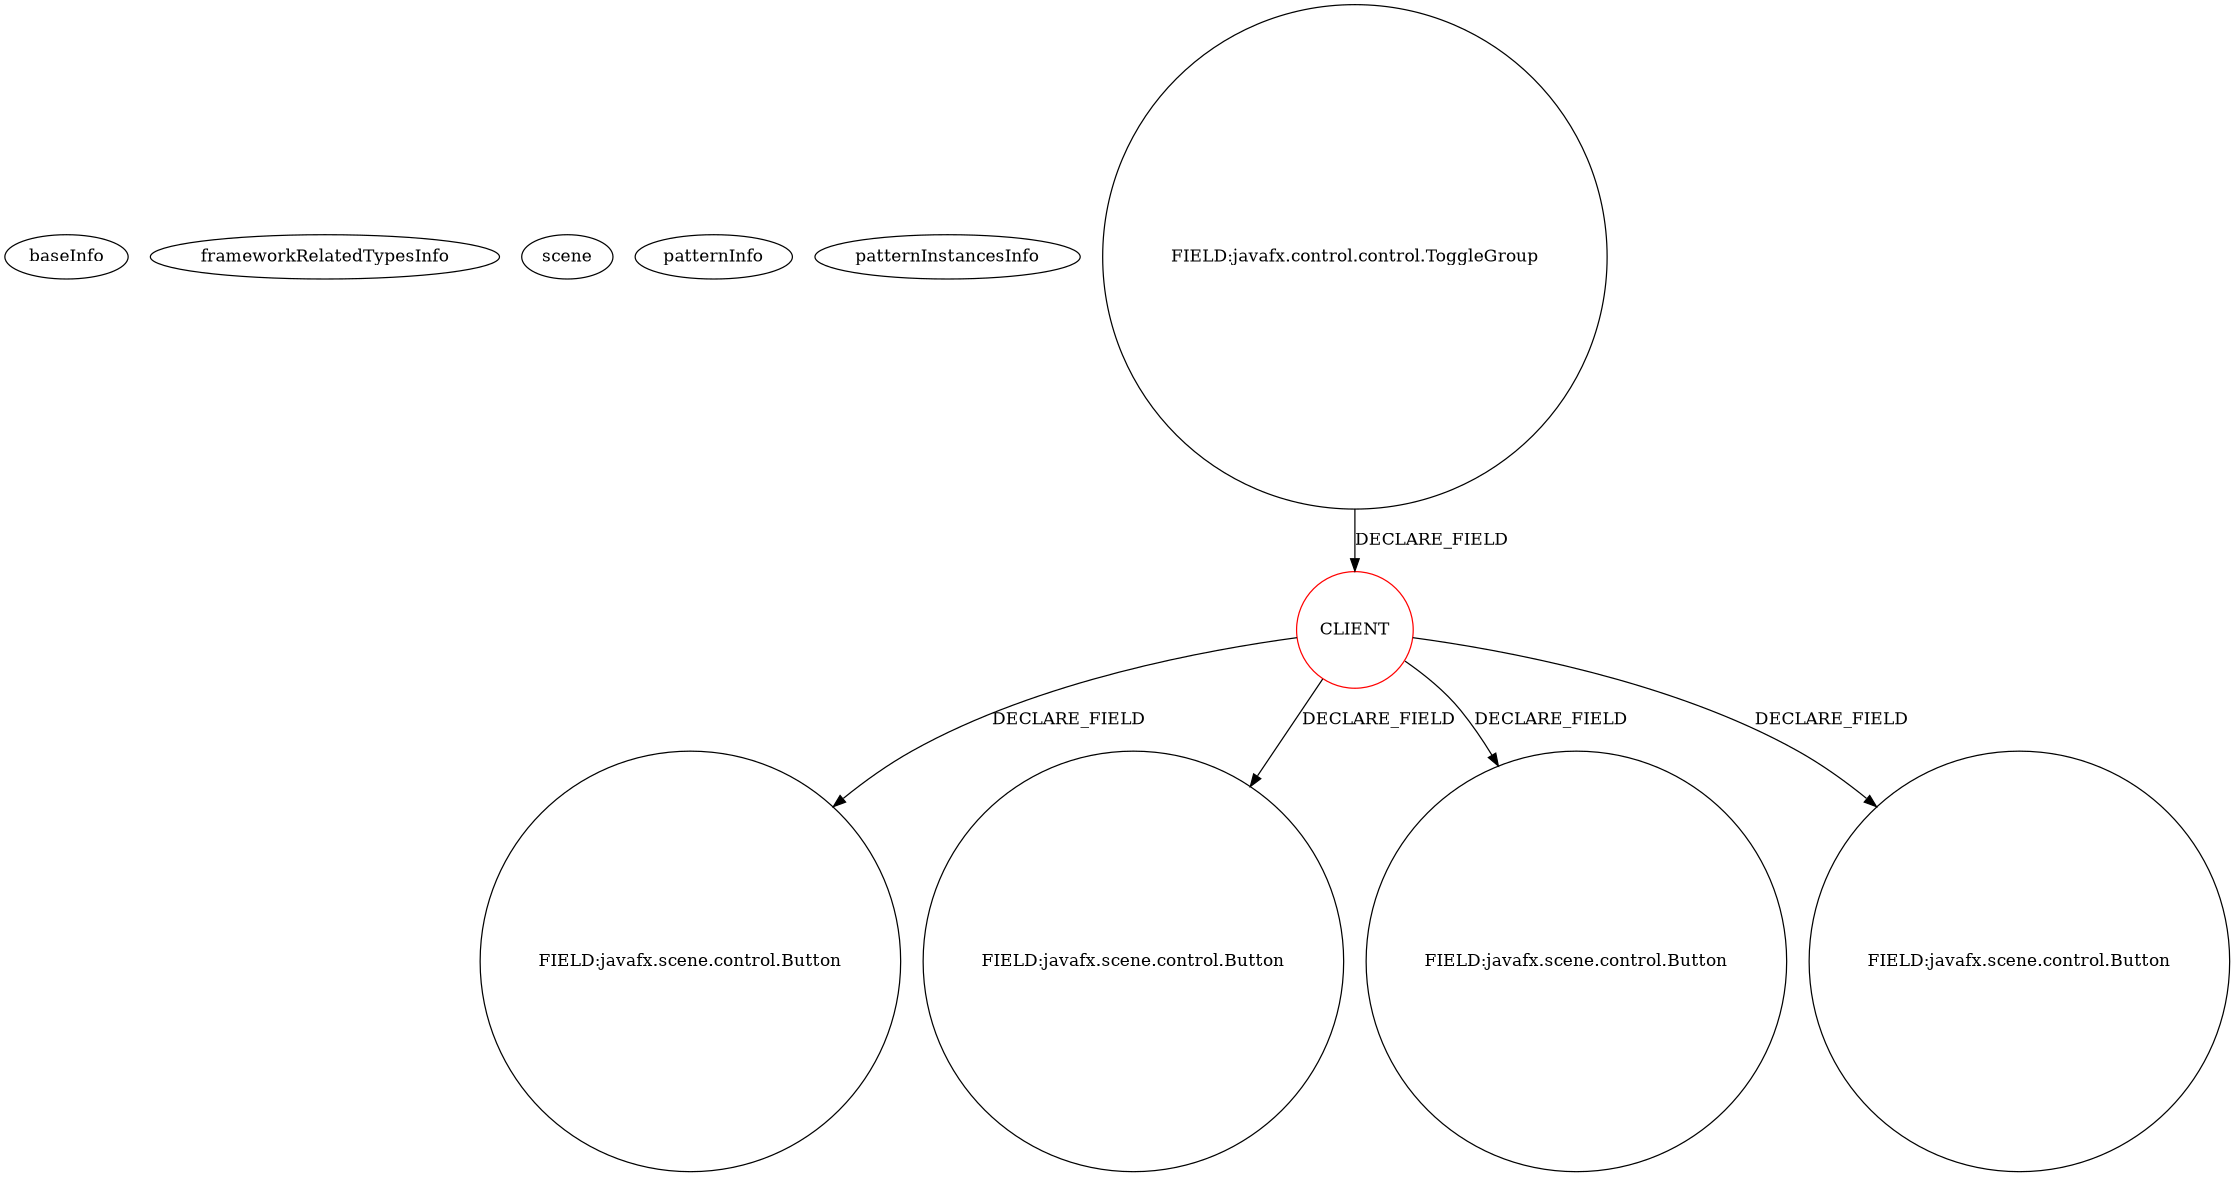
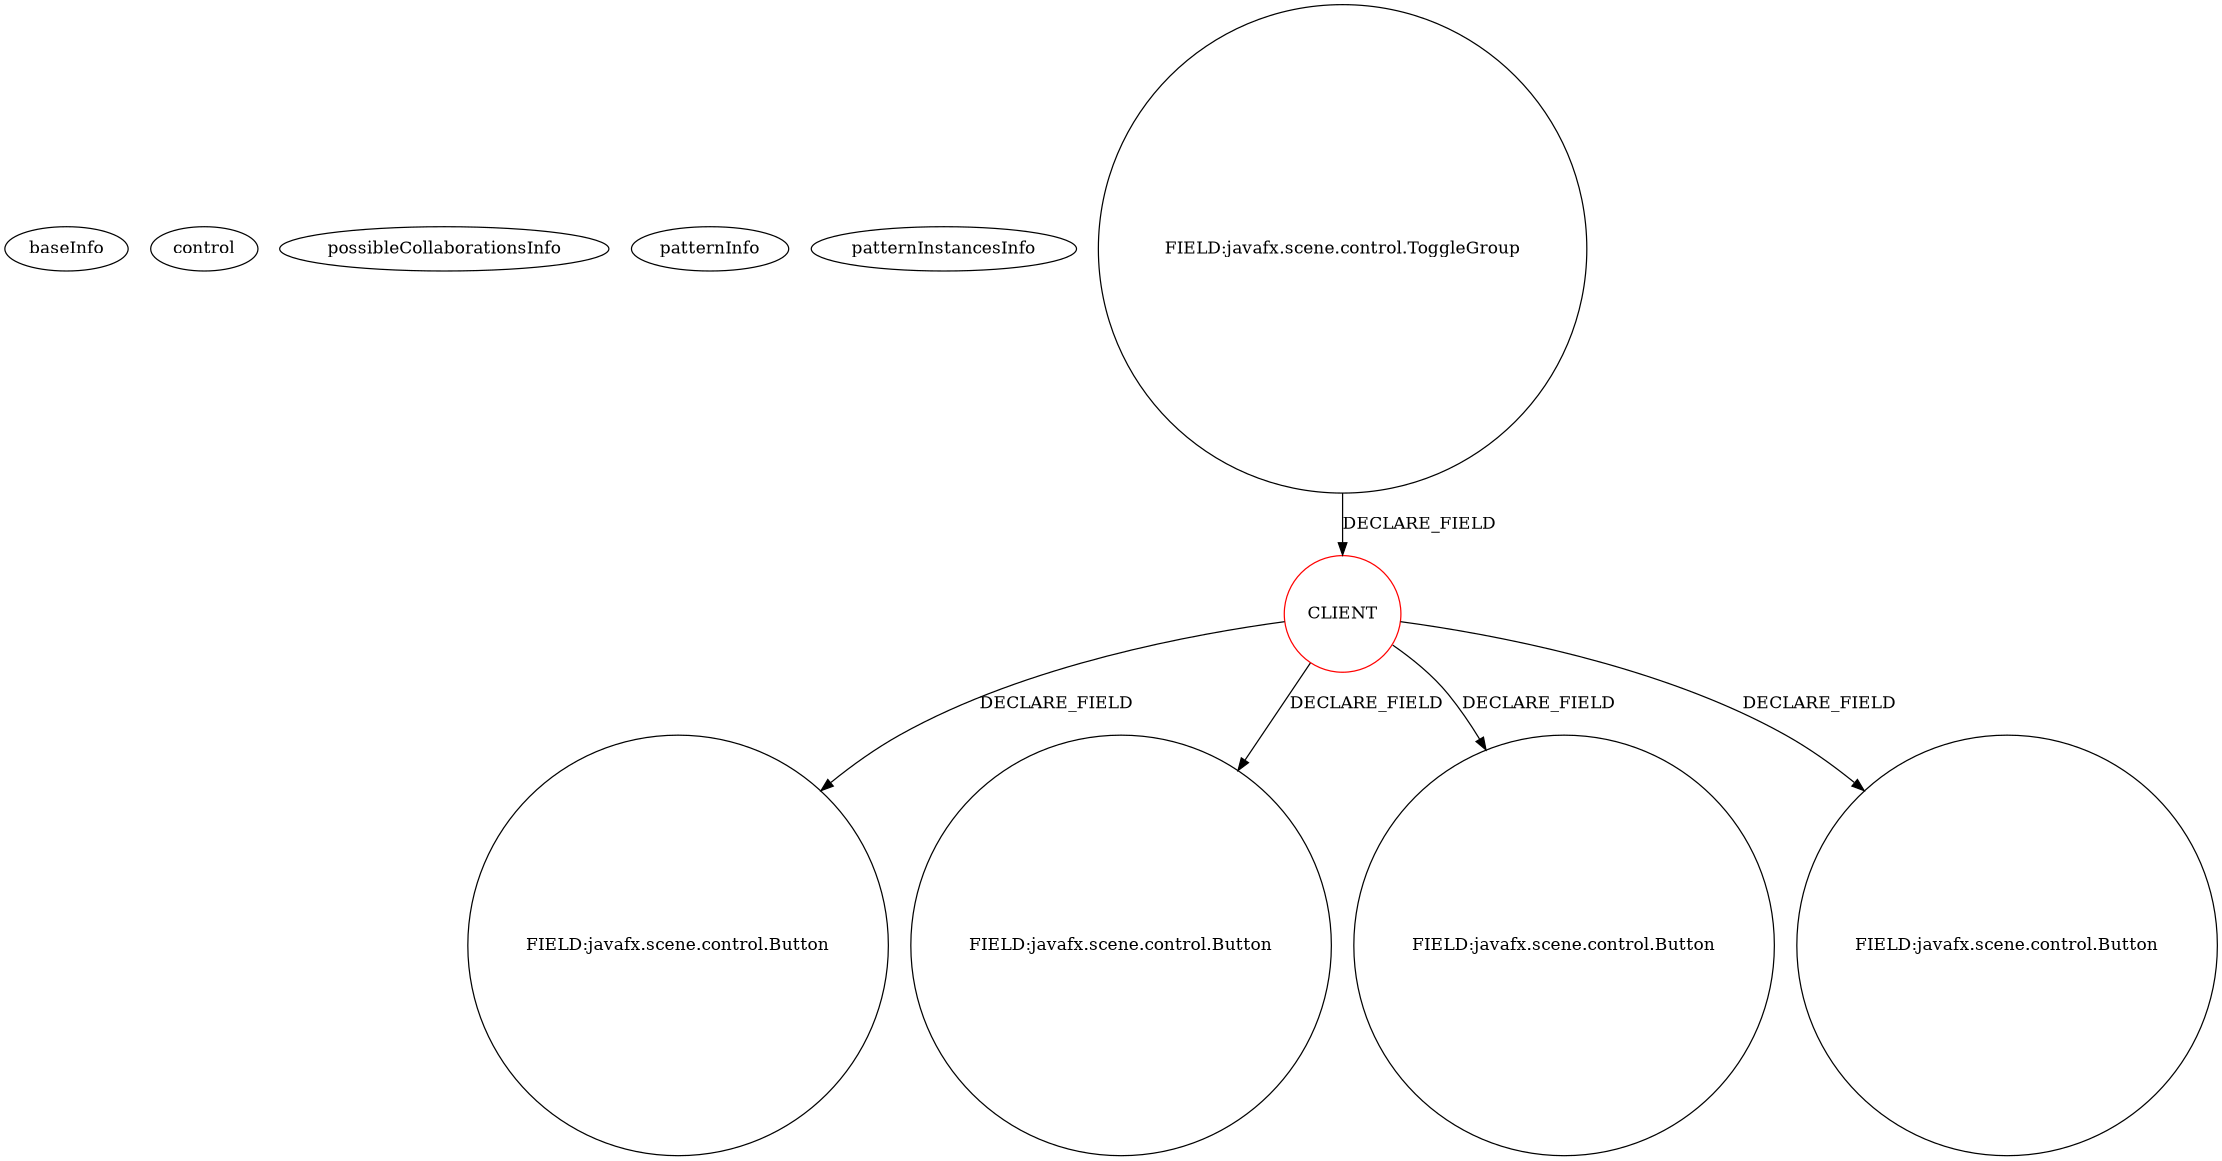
node "frameworkRelatedTypesInfo": label "frameworkRelatedTypesInfo" -> "control"
node "scene": label "scene" -> "possibleCollaborationsInfo"
node "FIELD:javafx.control.control.ToggleGroup": label "FIELD:javafx.control.control.ToggleGroup" -> "FIELD:javafx.scene.control.ToggleGroup"
